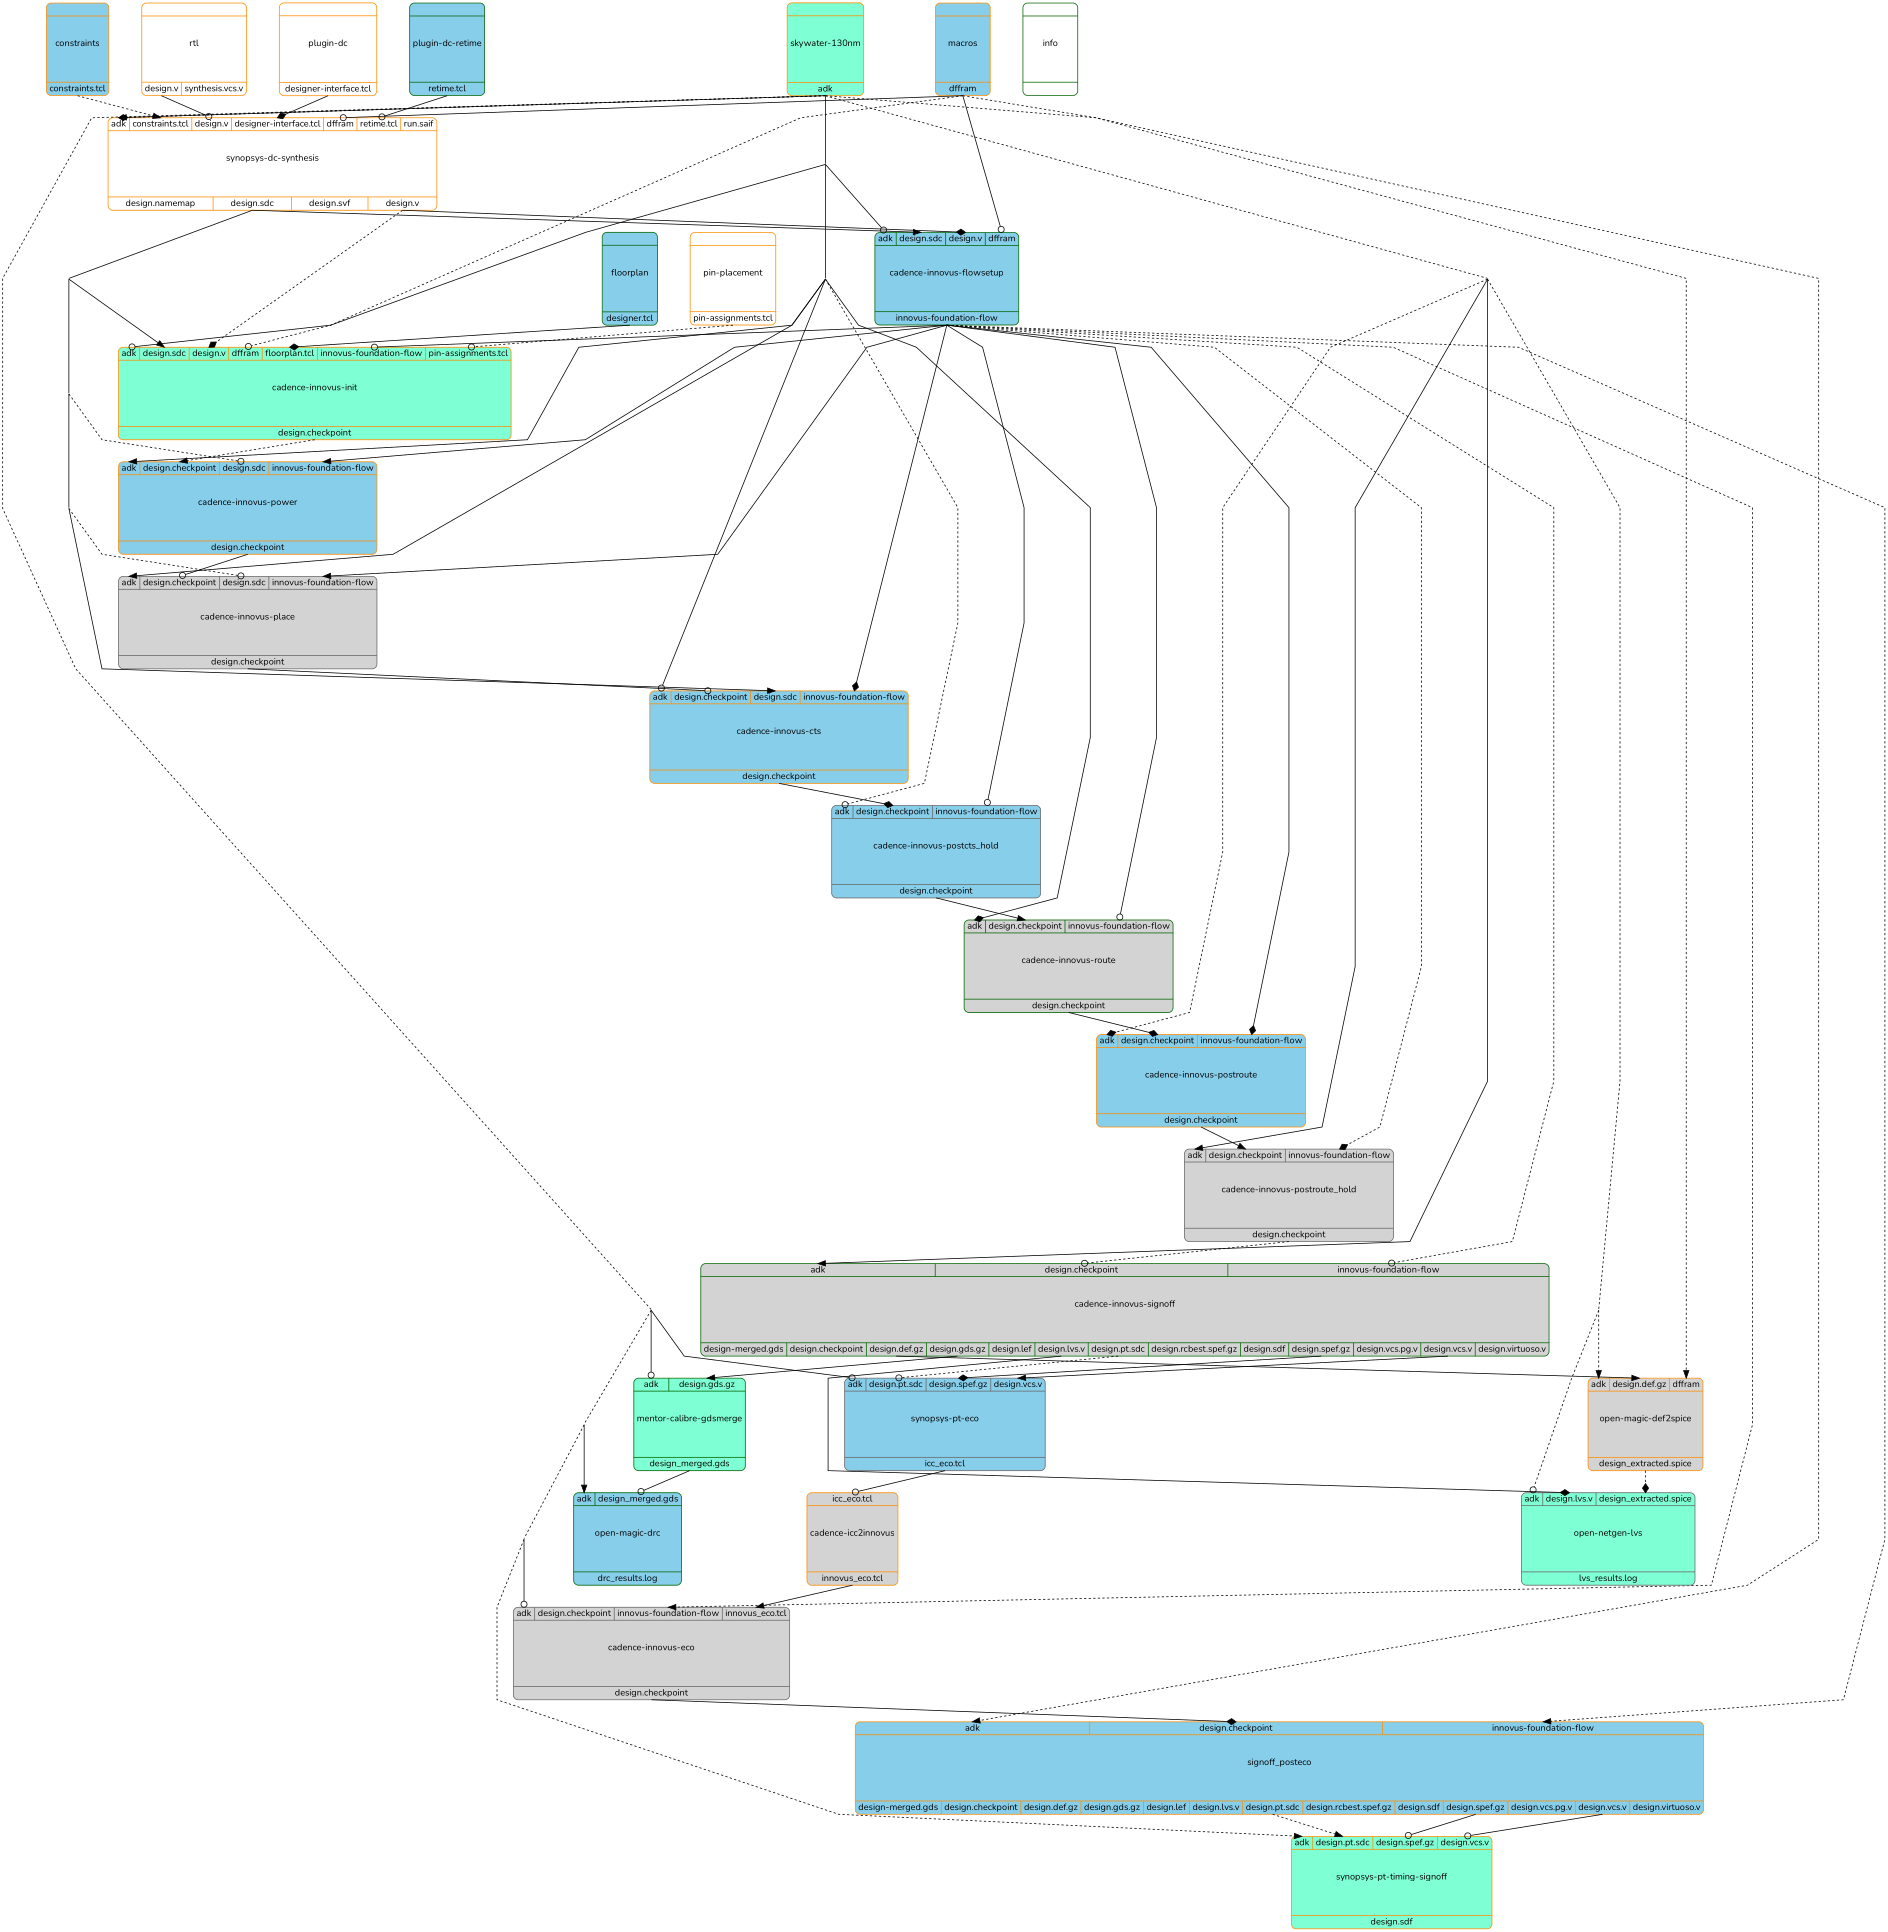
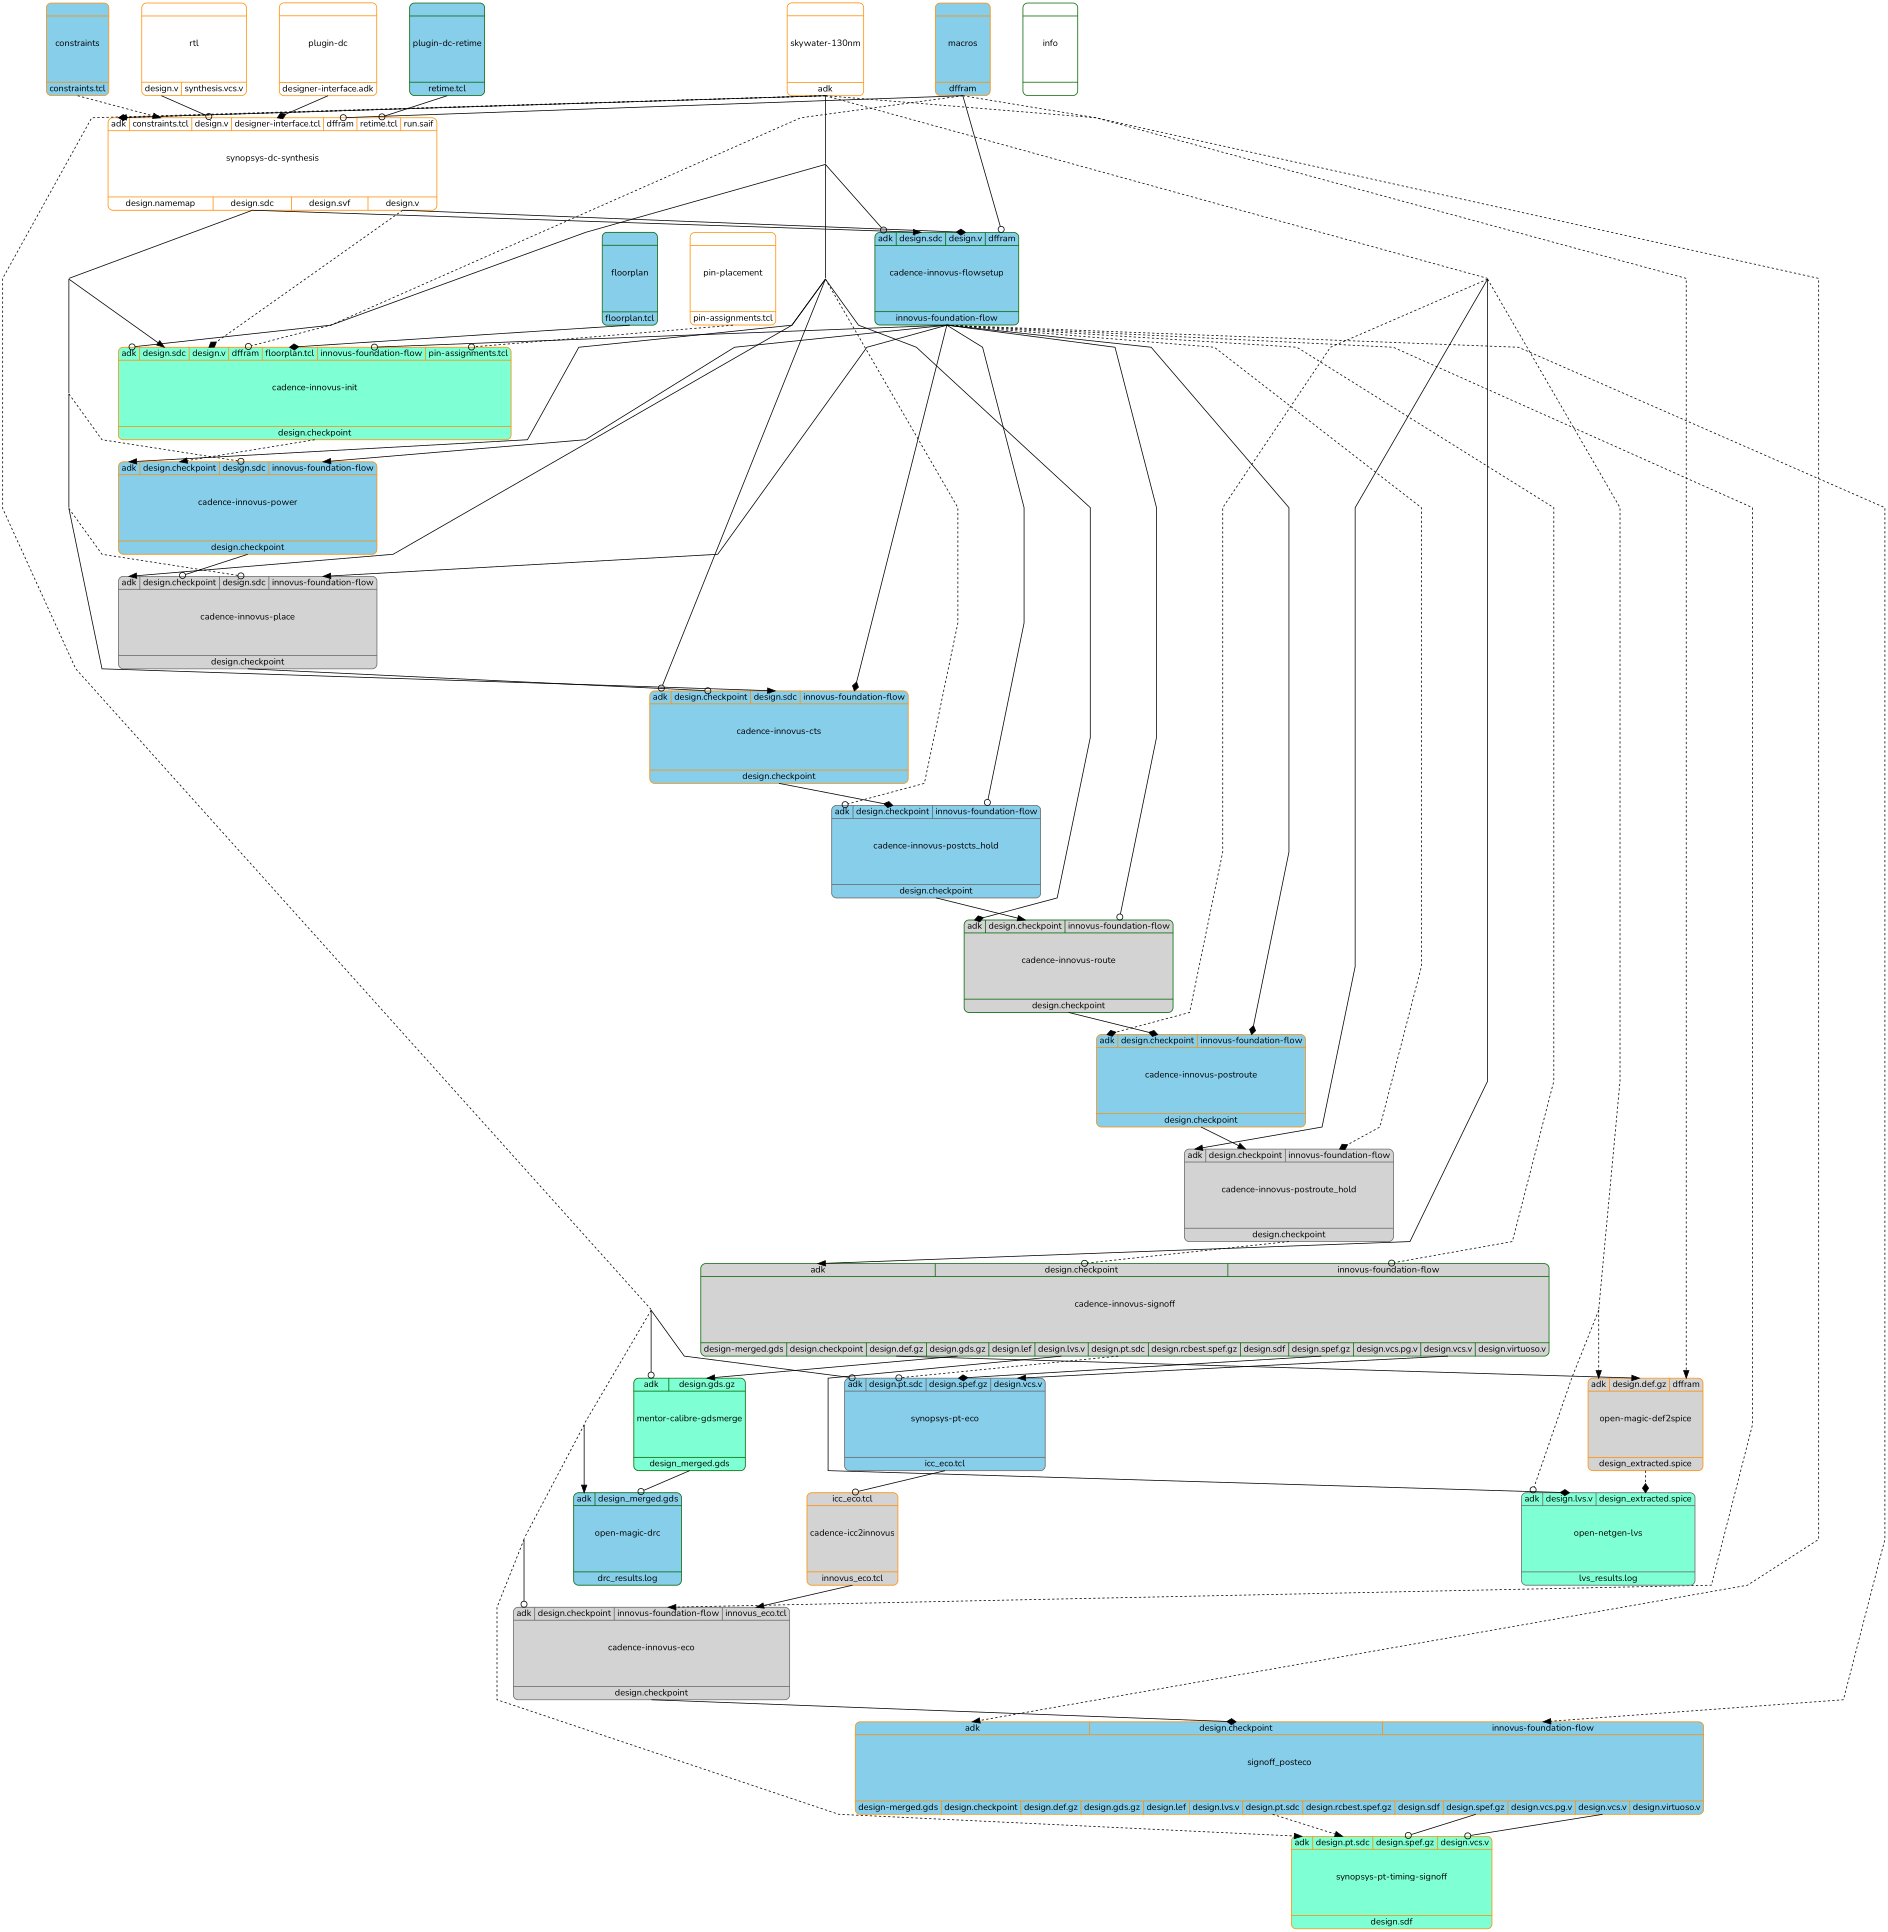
node "skywater-130nm": fillcolor aquamarine -> white
node "plugin-dc": text "designer-interface.tcl" -> "designer-interface.adk"
node "floorplan": text "designer.tcl" -> "floorplan.tcl"
